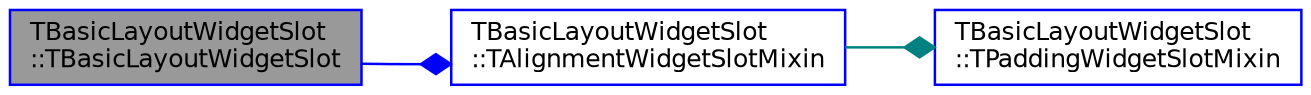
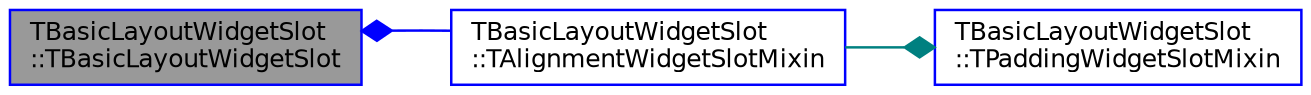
edge "TBasicLayoutWidgetSlot ::TBasicLayoutWidgetSlot" -> "TBasicLayoutWidgetSlot ::TAlignmentWidgetSlotMixin": reversed
